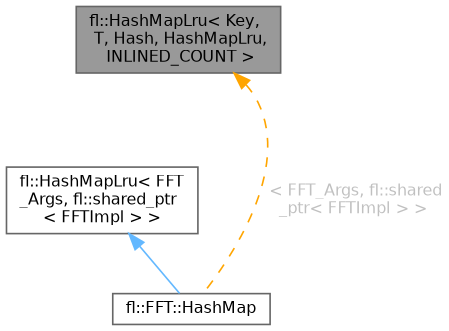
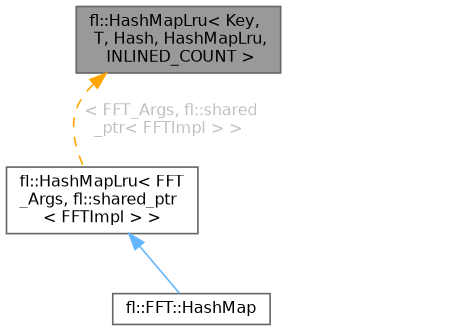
edge "fl::FFT::HashMap" -> "fl::HashMapLru< Key, T, Hash, HashMapLru, INLINED_COUNT >": now "fl::HashMapLru< FFT _Args, fl::shared_ptr < FFTImpl > >" -> "fl::HashMapLru< Key, T, Hash, HashMapLru, INLINED_COUNT >"
